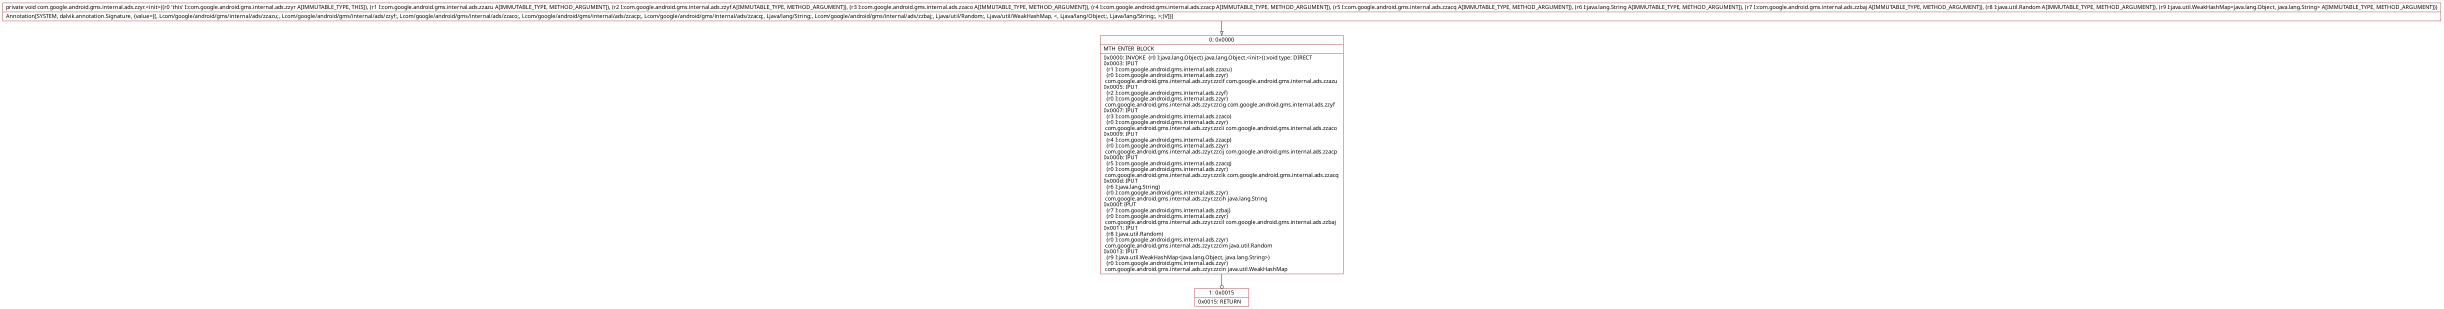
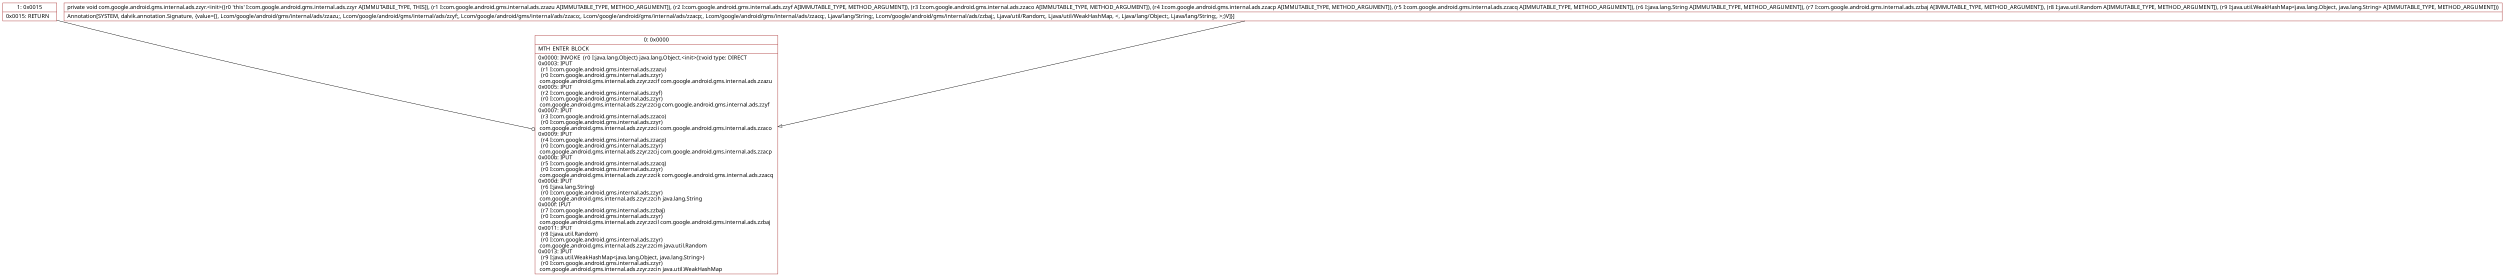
edge "0: 0x0000" -> "1: 0x0015": reversed
